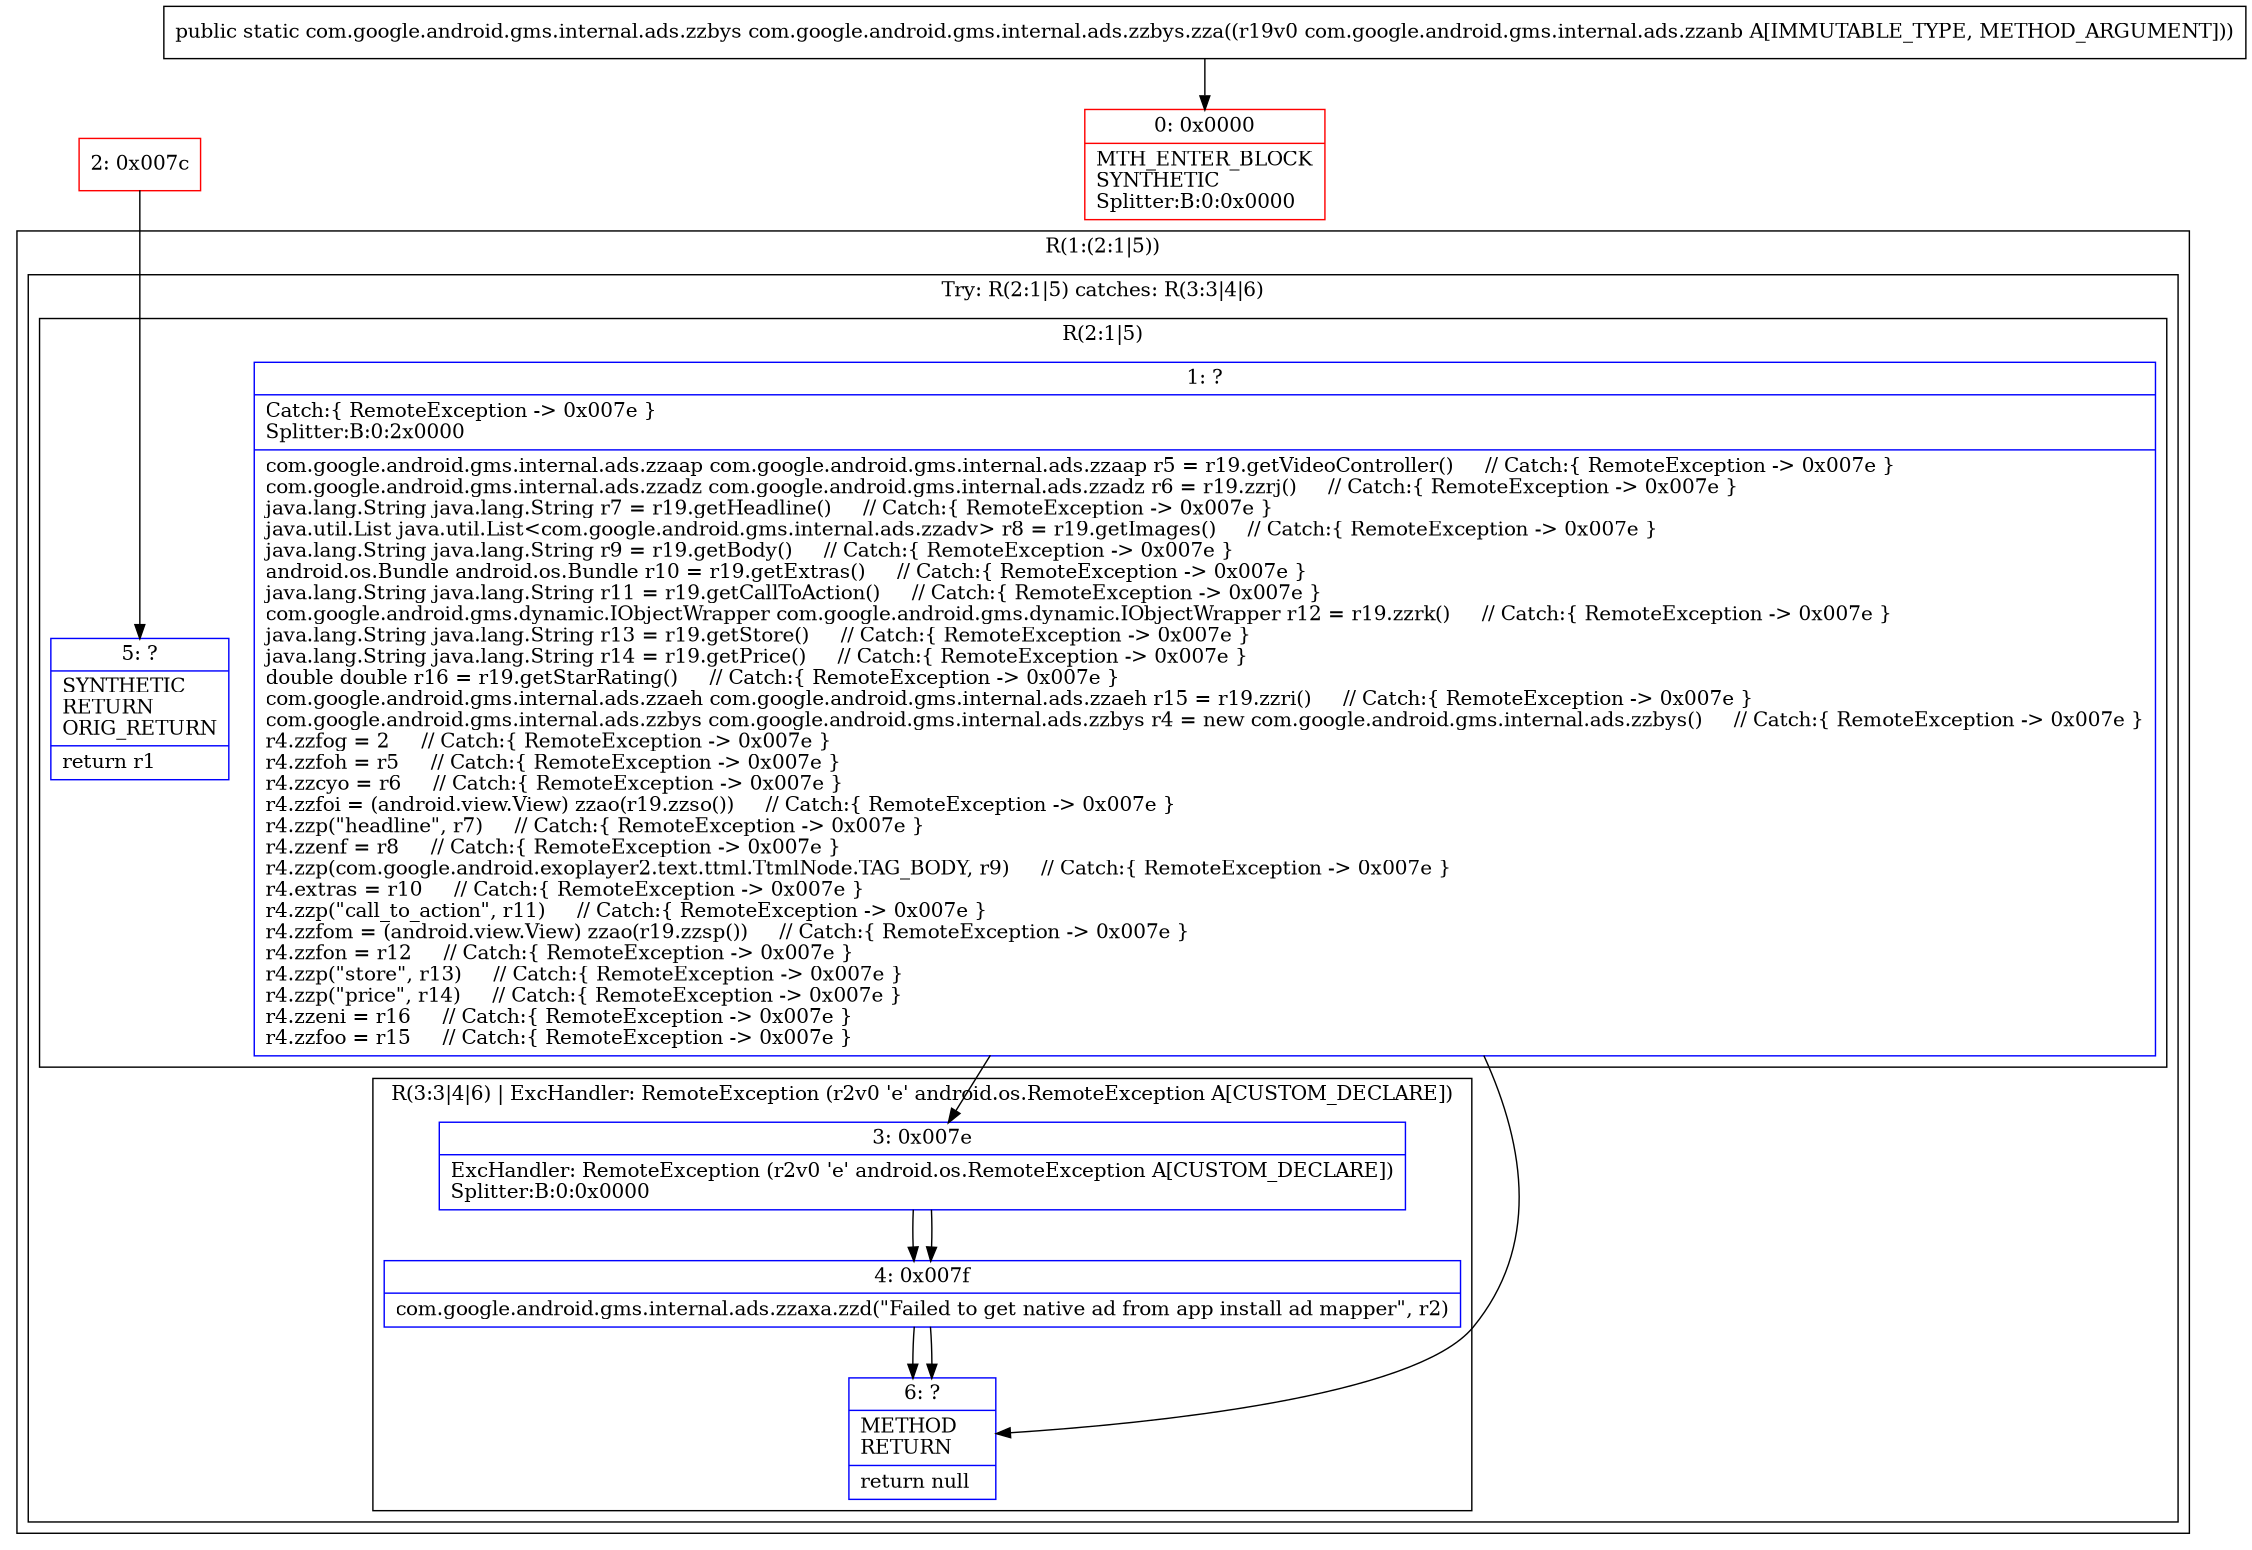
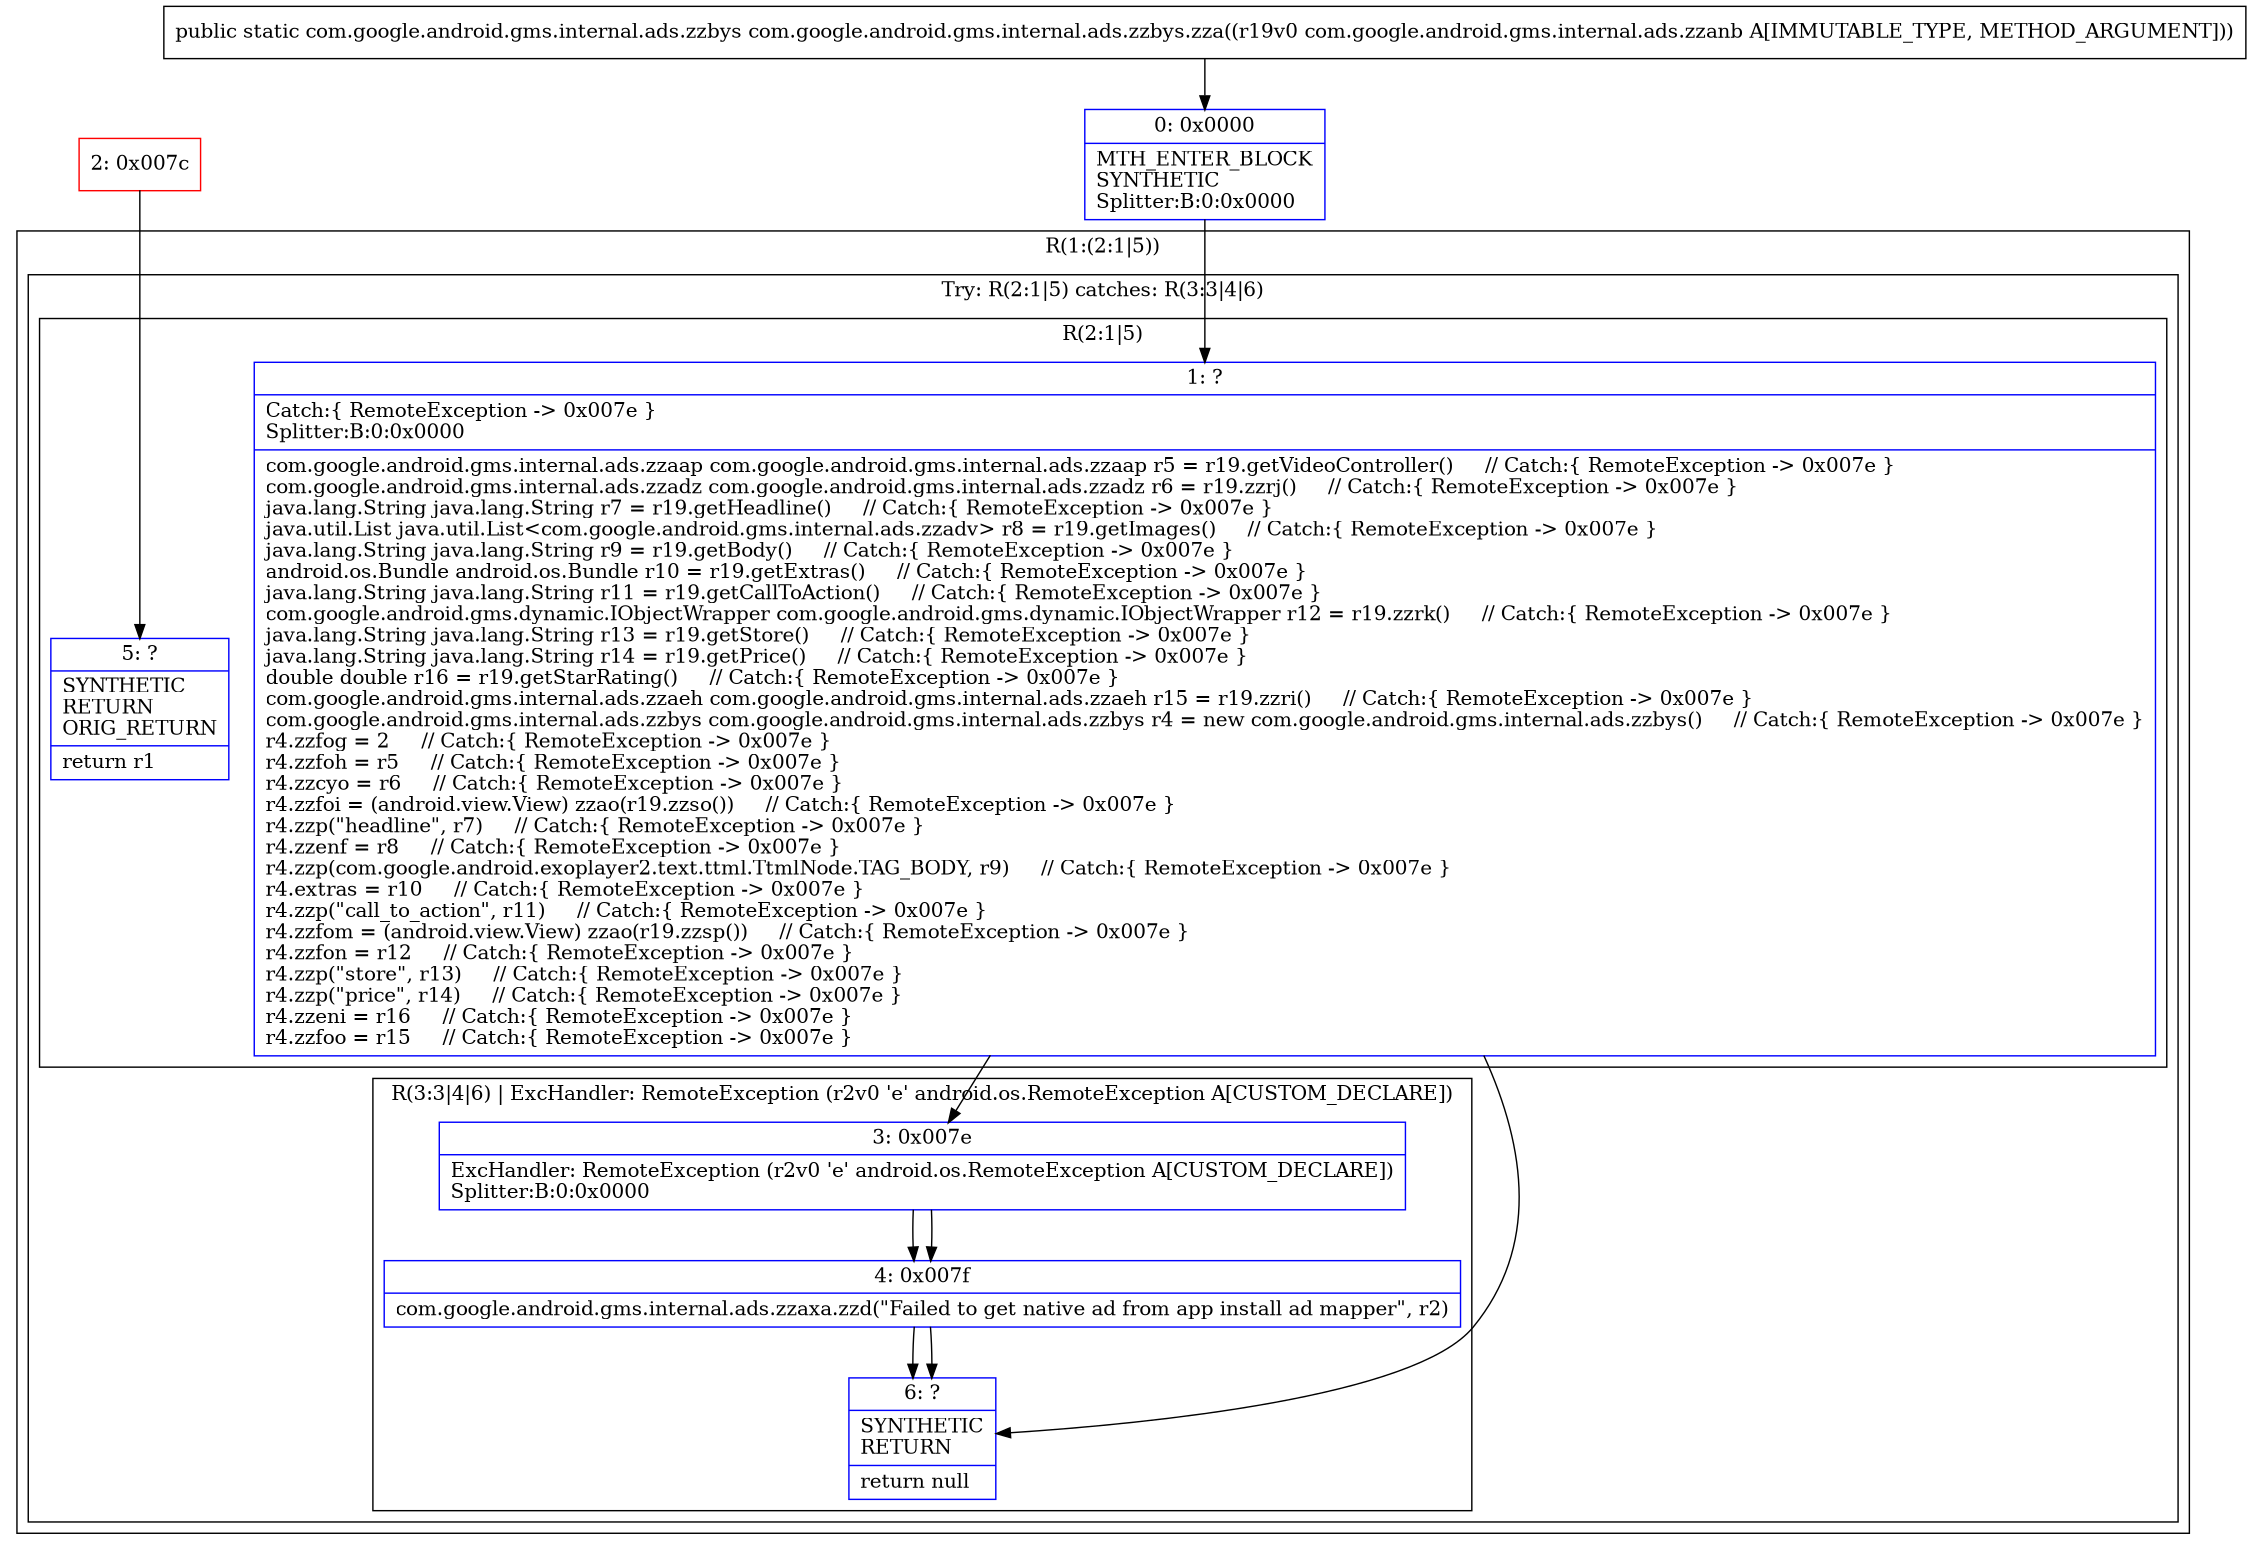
node "0: 0x0000": color red -> blue
edge "0: 0x0000" -> "1: ?": added
node "1: ?": text "Splitter:B:0:2x0000" -> "Splitter:B:0:0x0000"
node "6: ?": text "METHOD" -> "SYNTHETIC"
